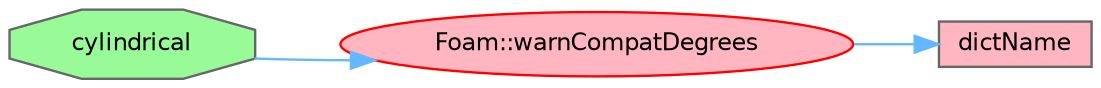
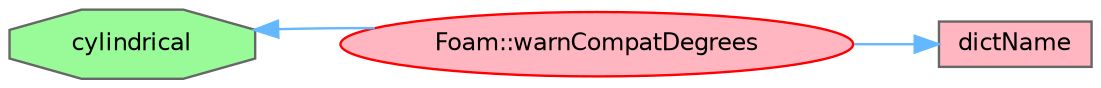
edge "cylindrical" -> "Foam::warnCompatDegrees": reversed
